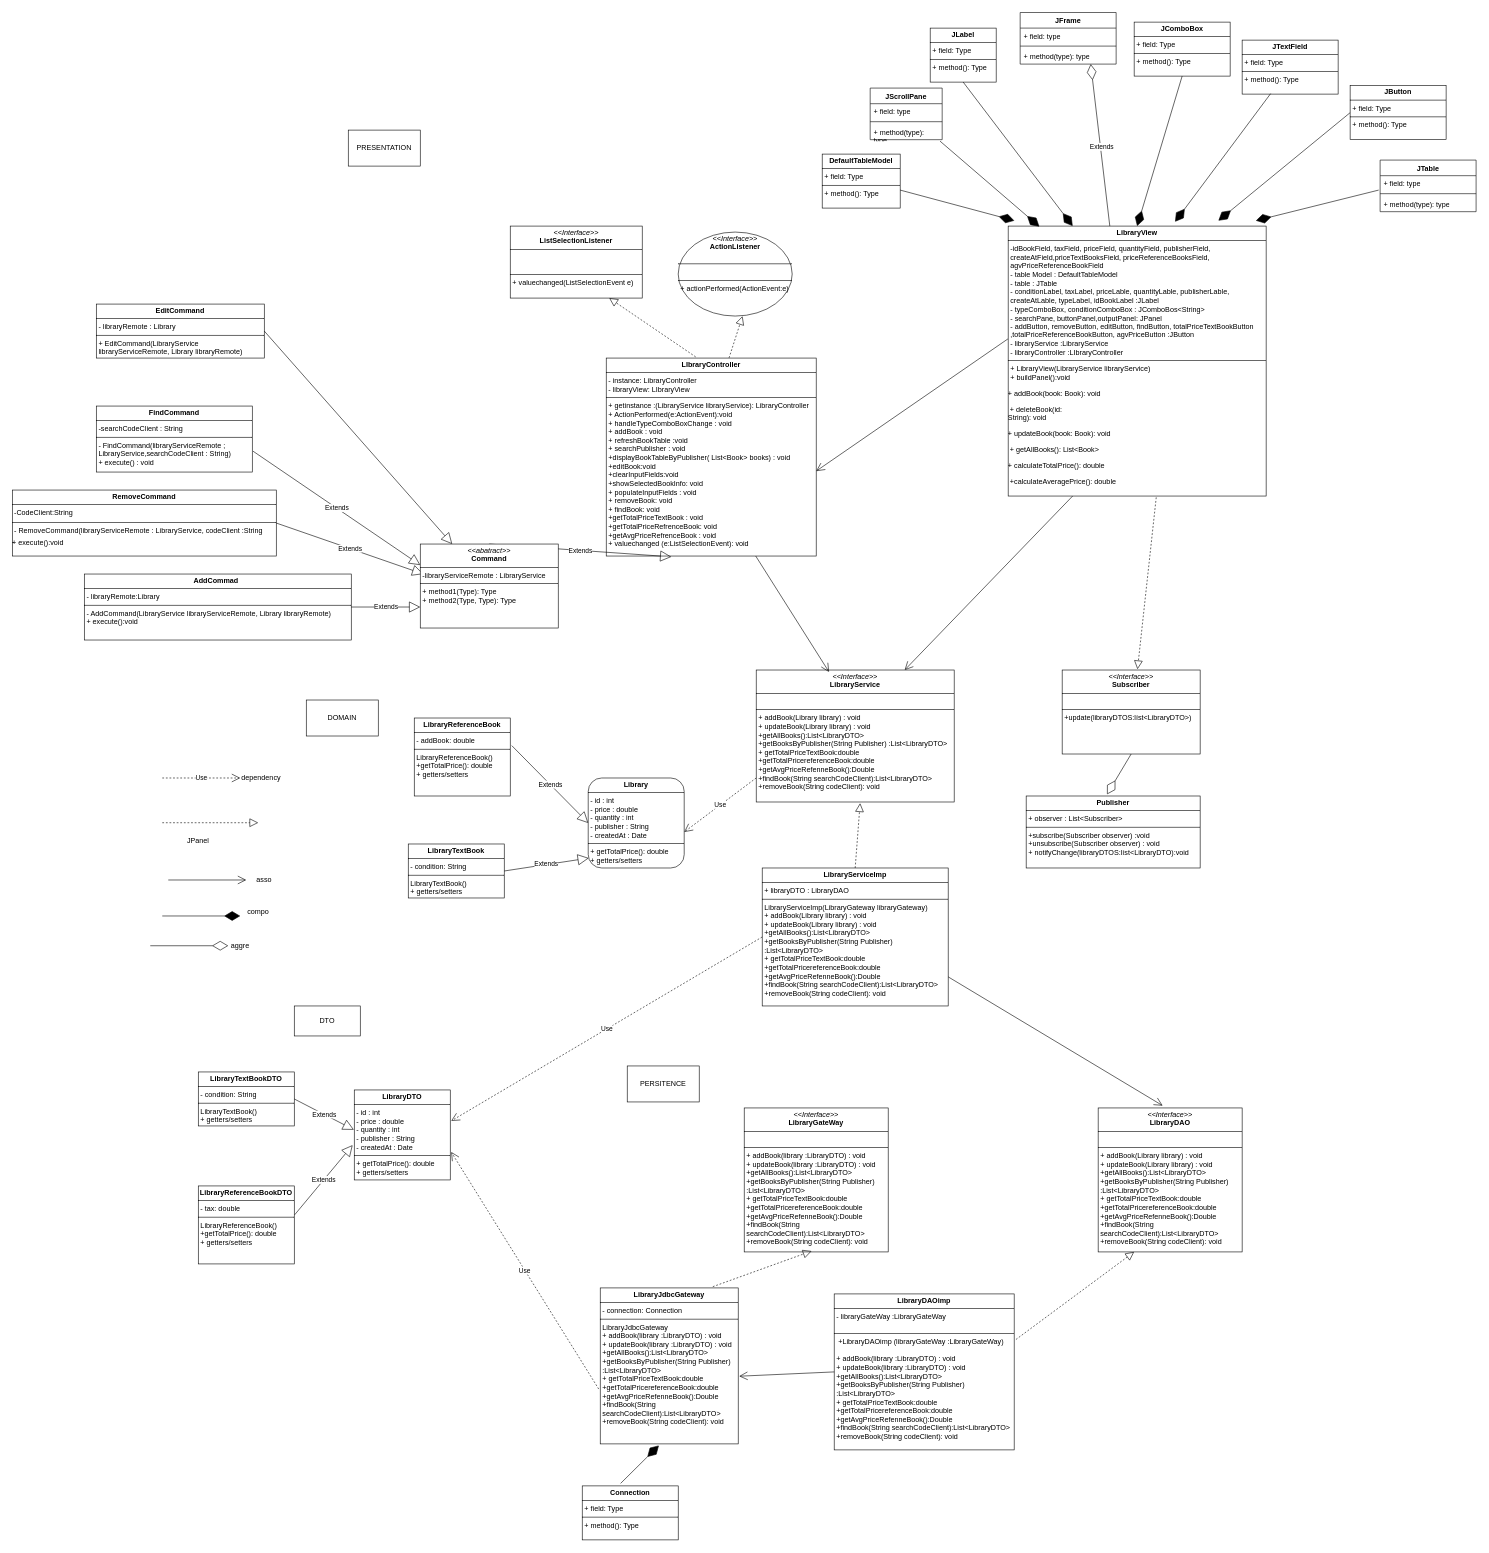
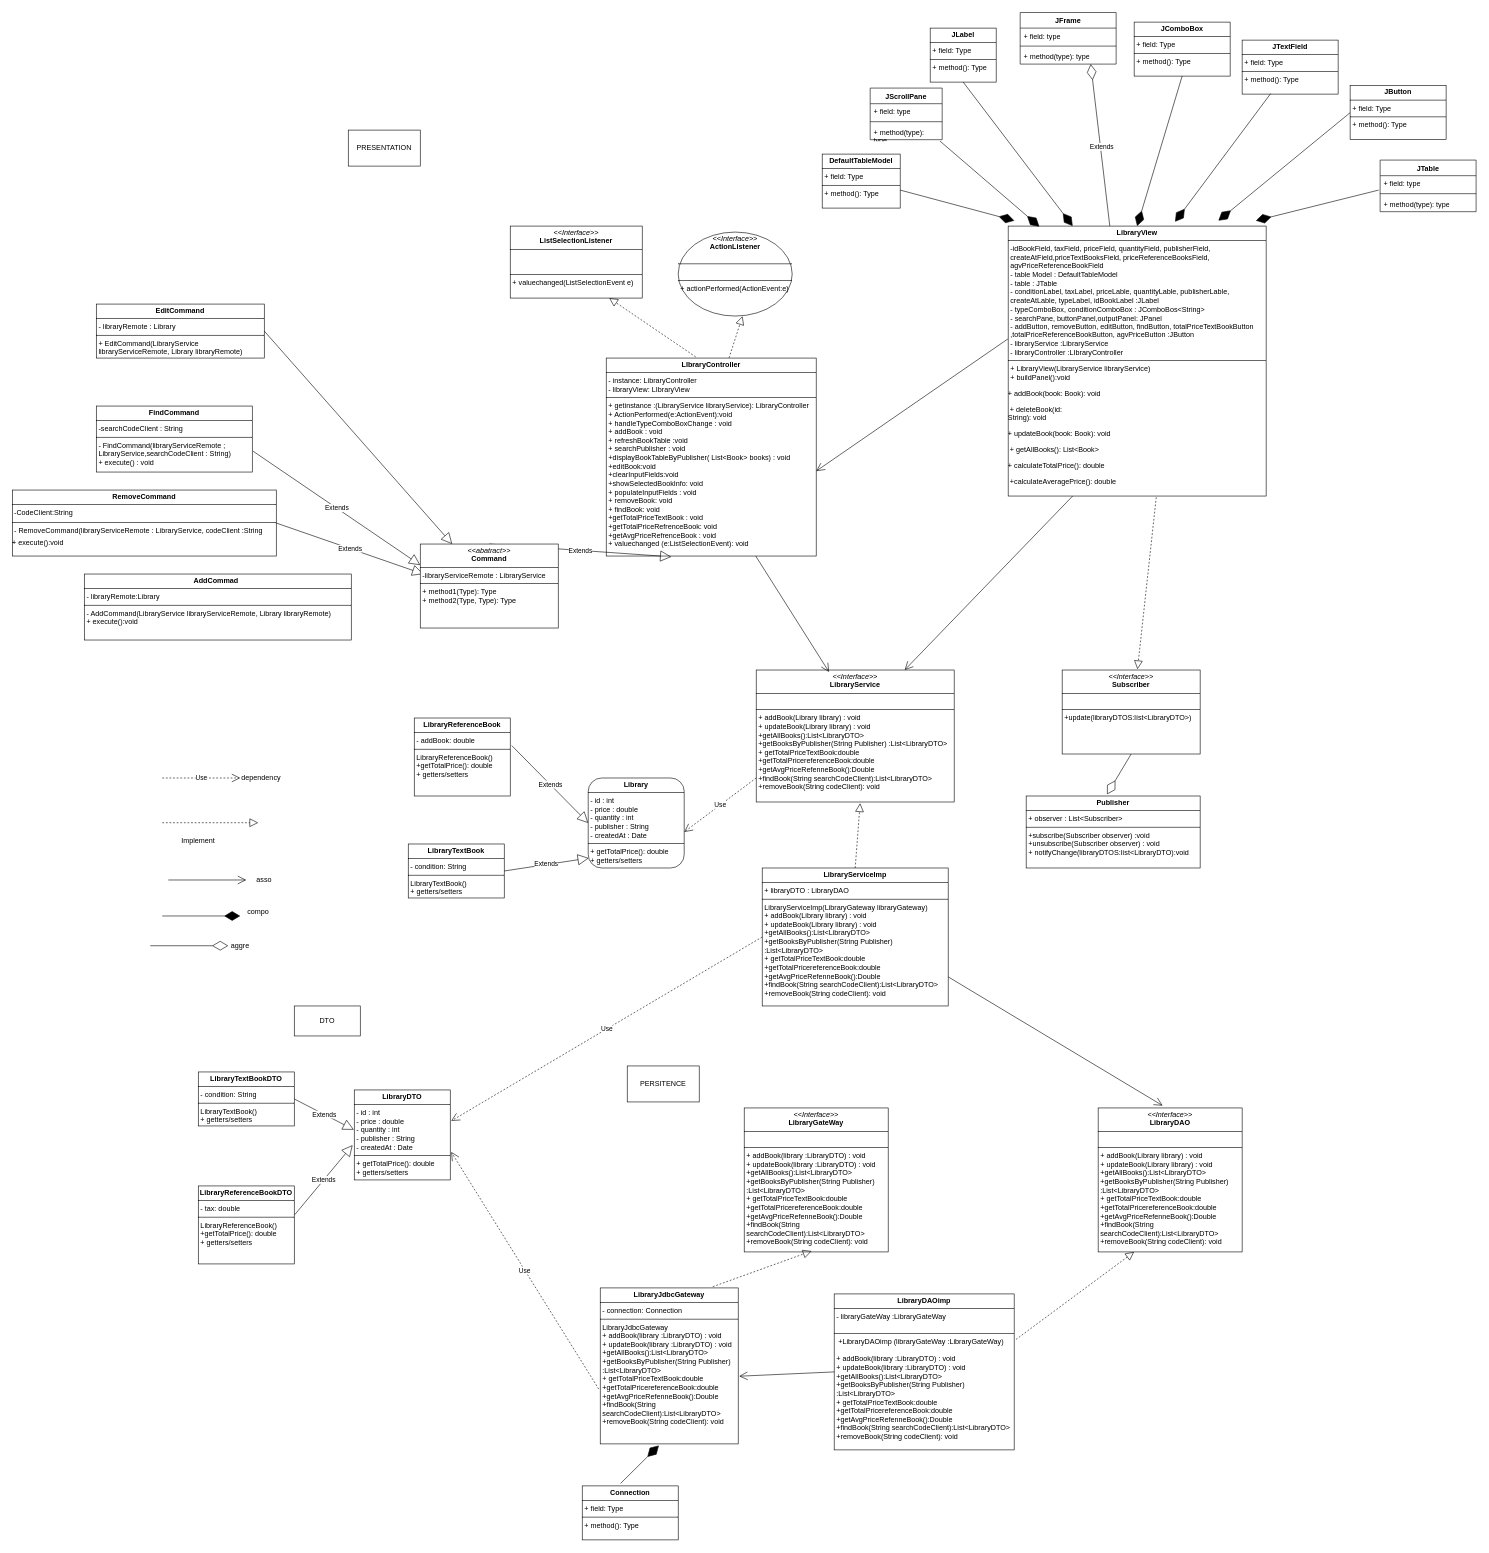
edge "AddCommad - libraryRemote:Library - AddCommand(LibraryService libraryServiceRemote, Library libraryRemote) + execute():void" -> "<<abatract>> Command -libraryServiceRemote : LibraryService + method1(Type): Type + method2(Type, Type): Type": removed, label "Extends"
node "DOMAIN": removed
node "JPanel": label "JPanel" -> "Implement"
